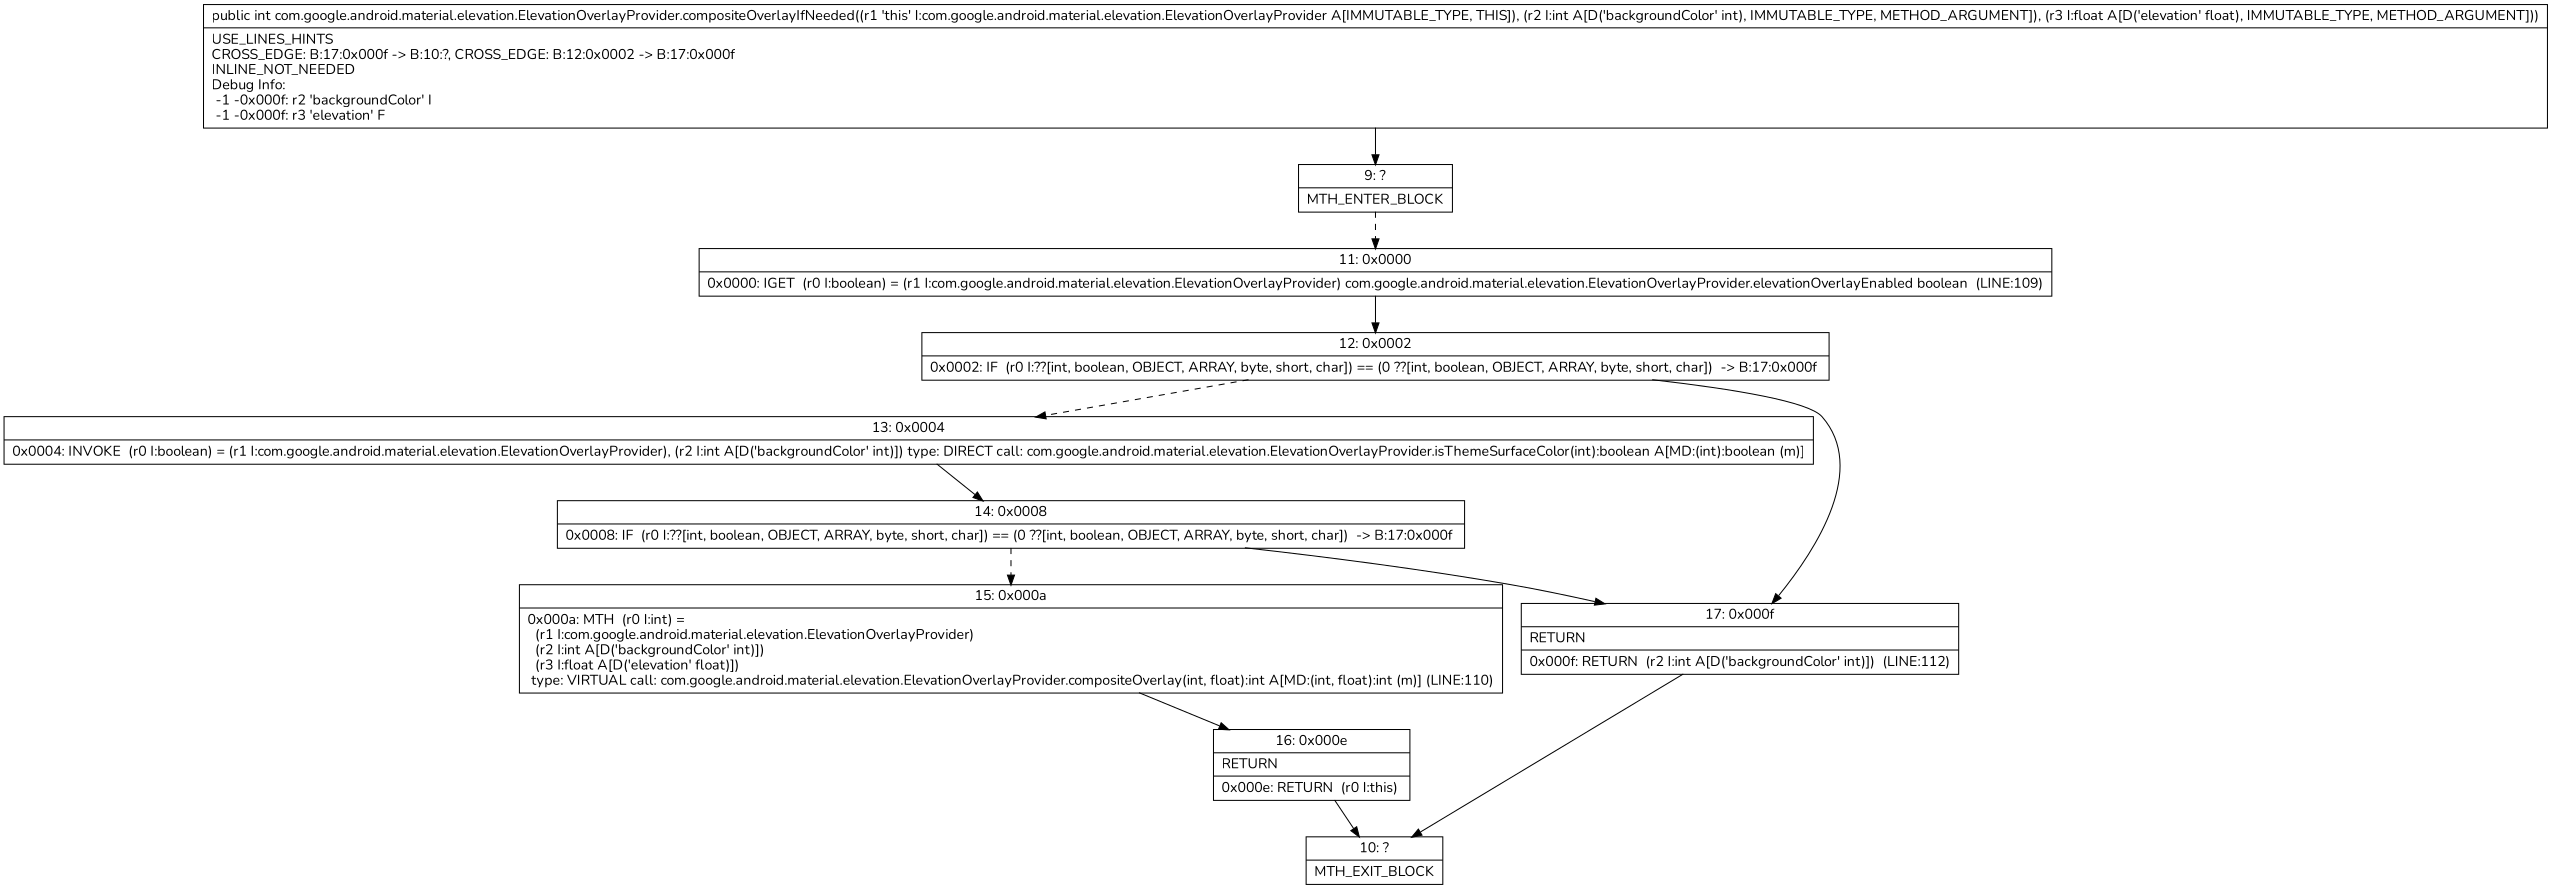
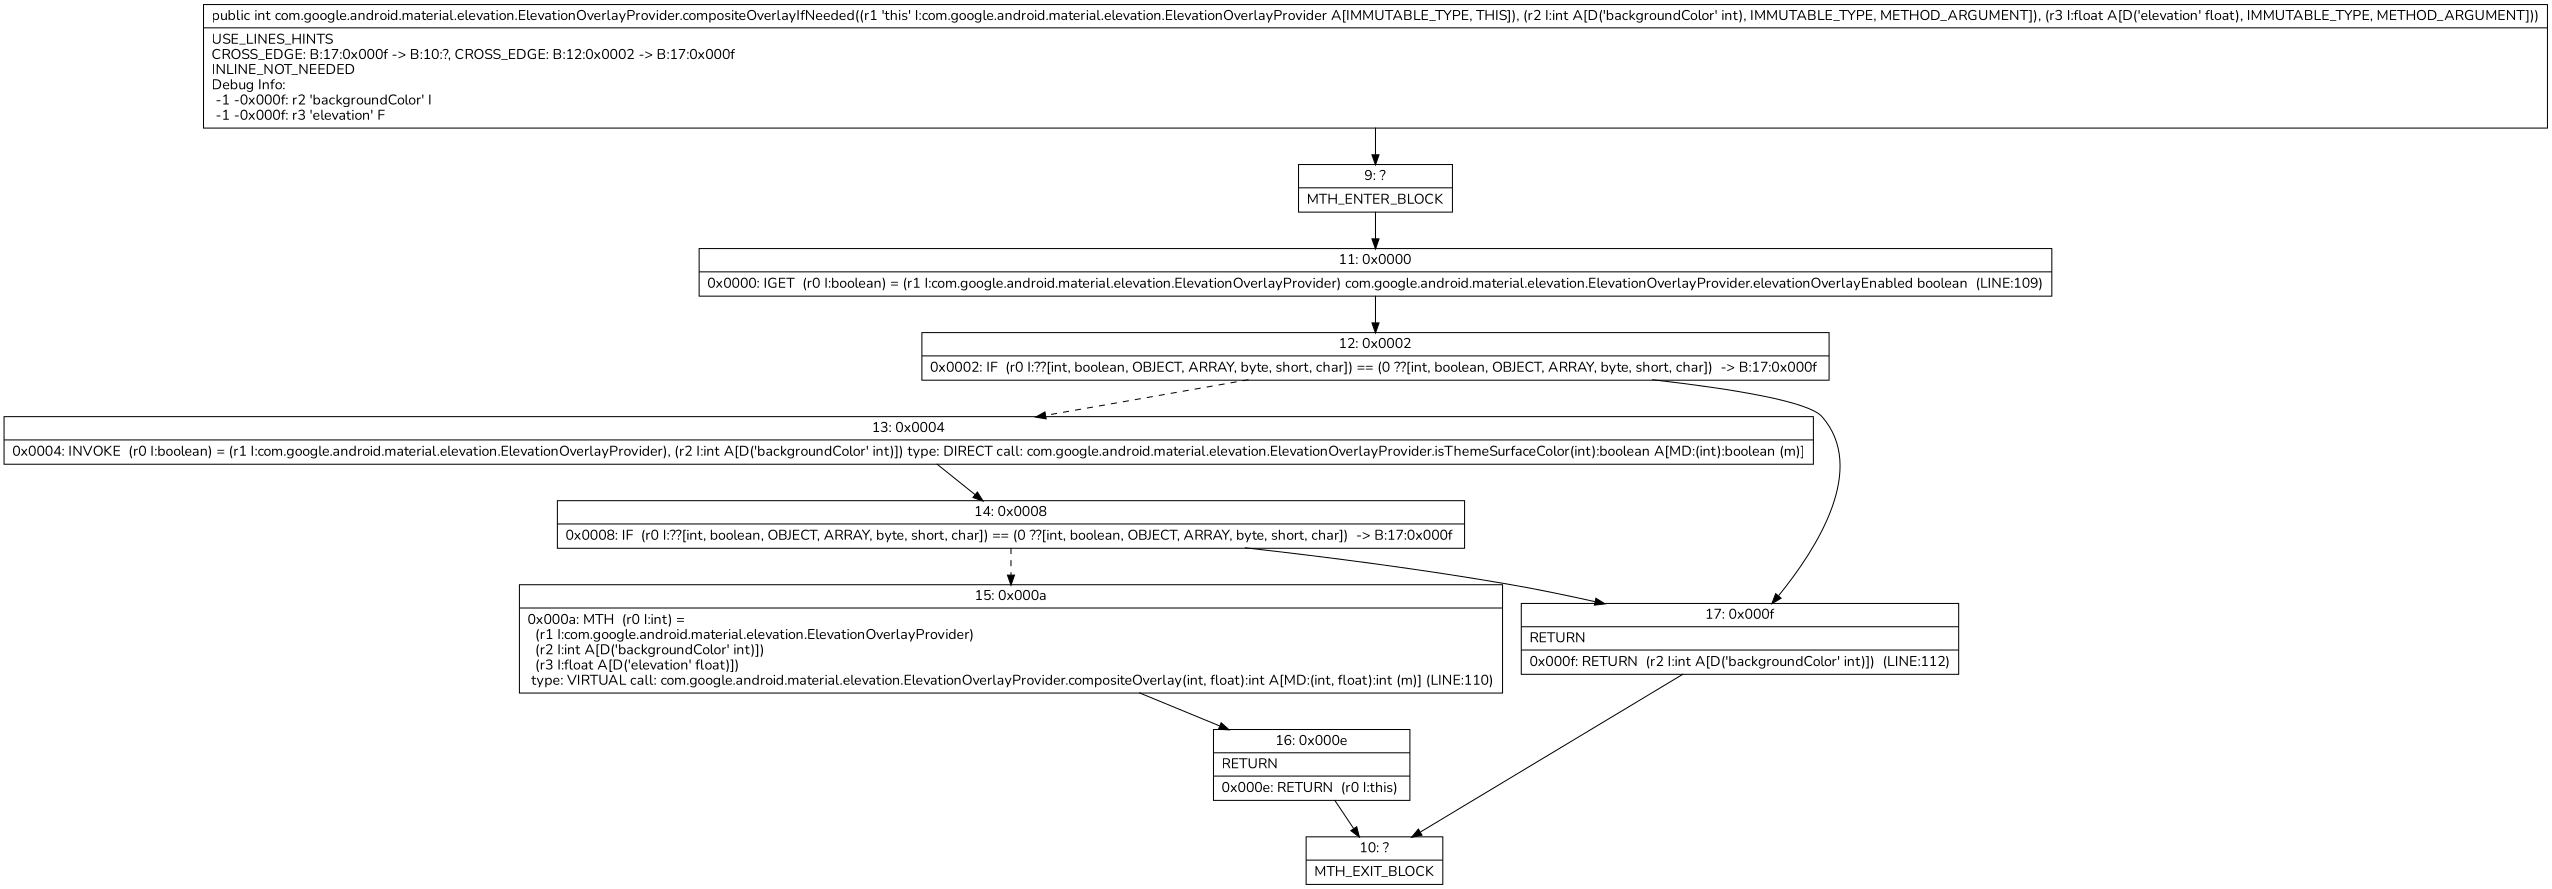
edge "9: ?" -> "11: 0x0000": style dashed -> solid
